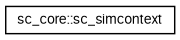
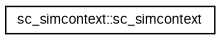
node "sc_core::sc_simcontext": label "sc_core::sc_simcontext" -> "sc_simcontext::sc_simcontext"
